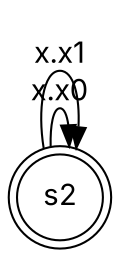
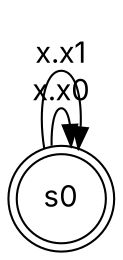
node "s2": label "s2" -> "s0"
